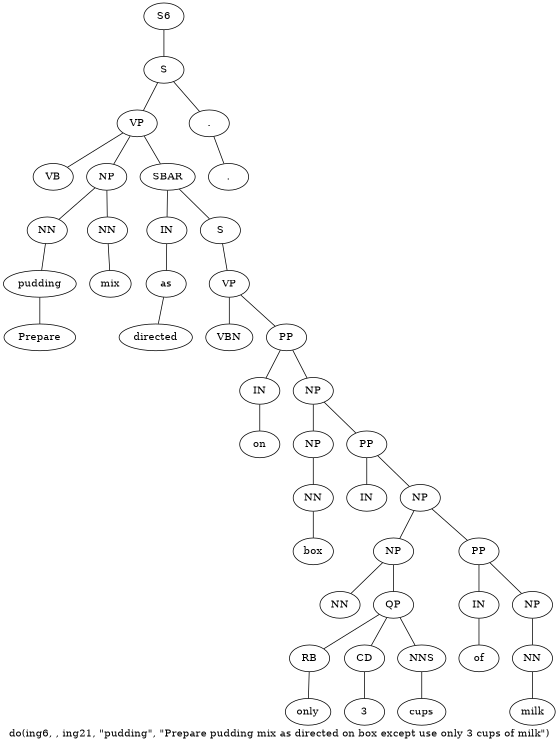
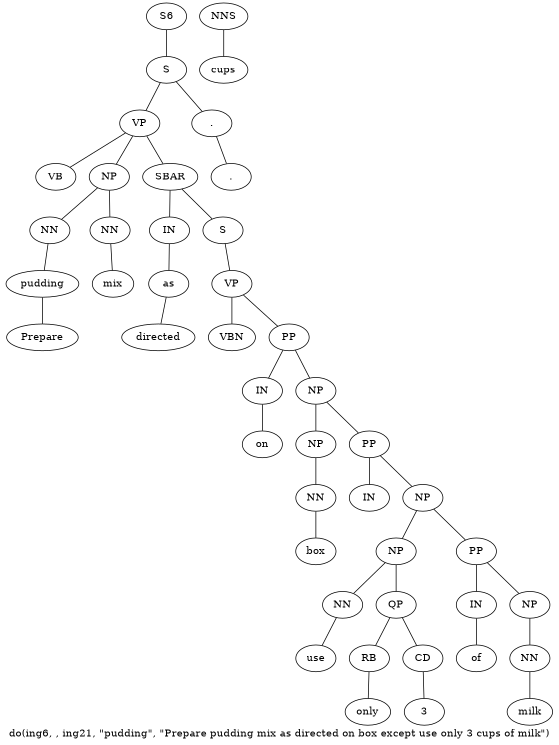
edge "QP" -- "NNS": removed
node "use": added
